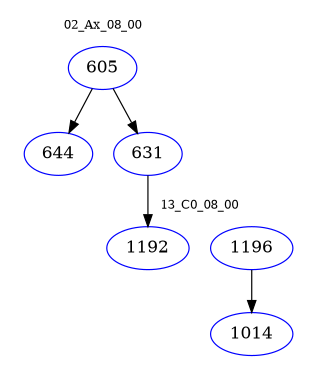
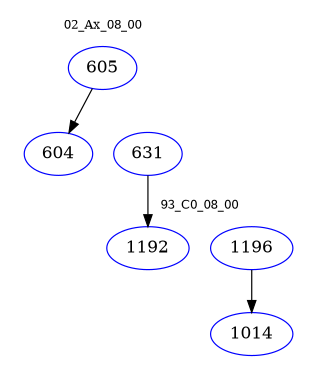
edge "605" -> "631": removed
node "644": label "644" -> "604"
cluster "13_C0_08_00": label "13_C0_08_00" -> "93_C0_08_00"
